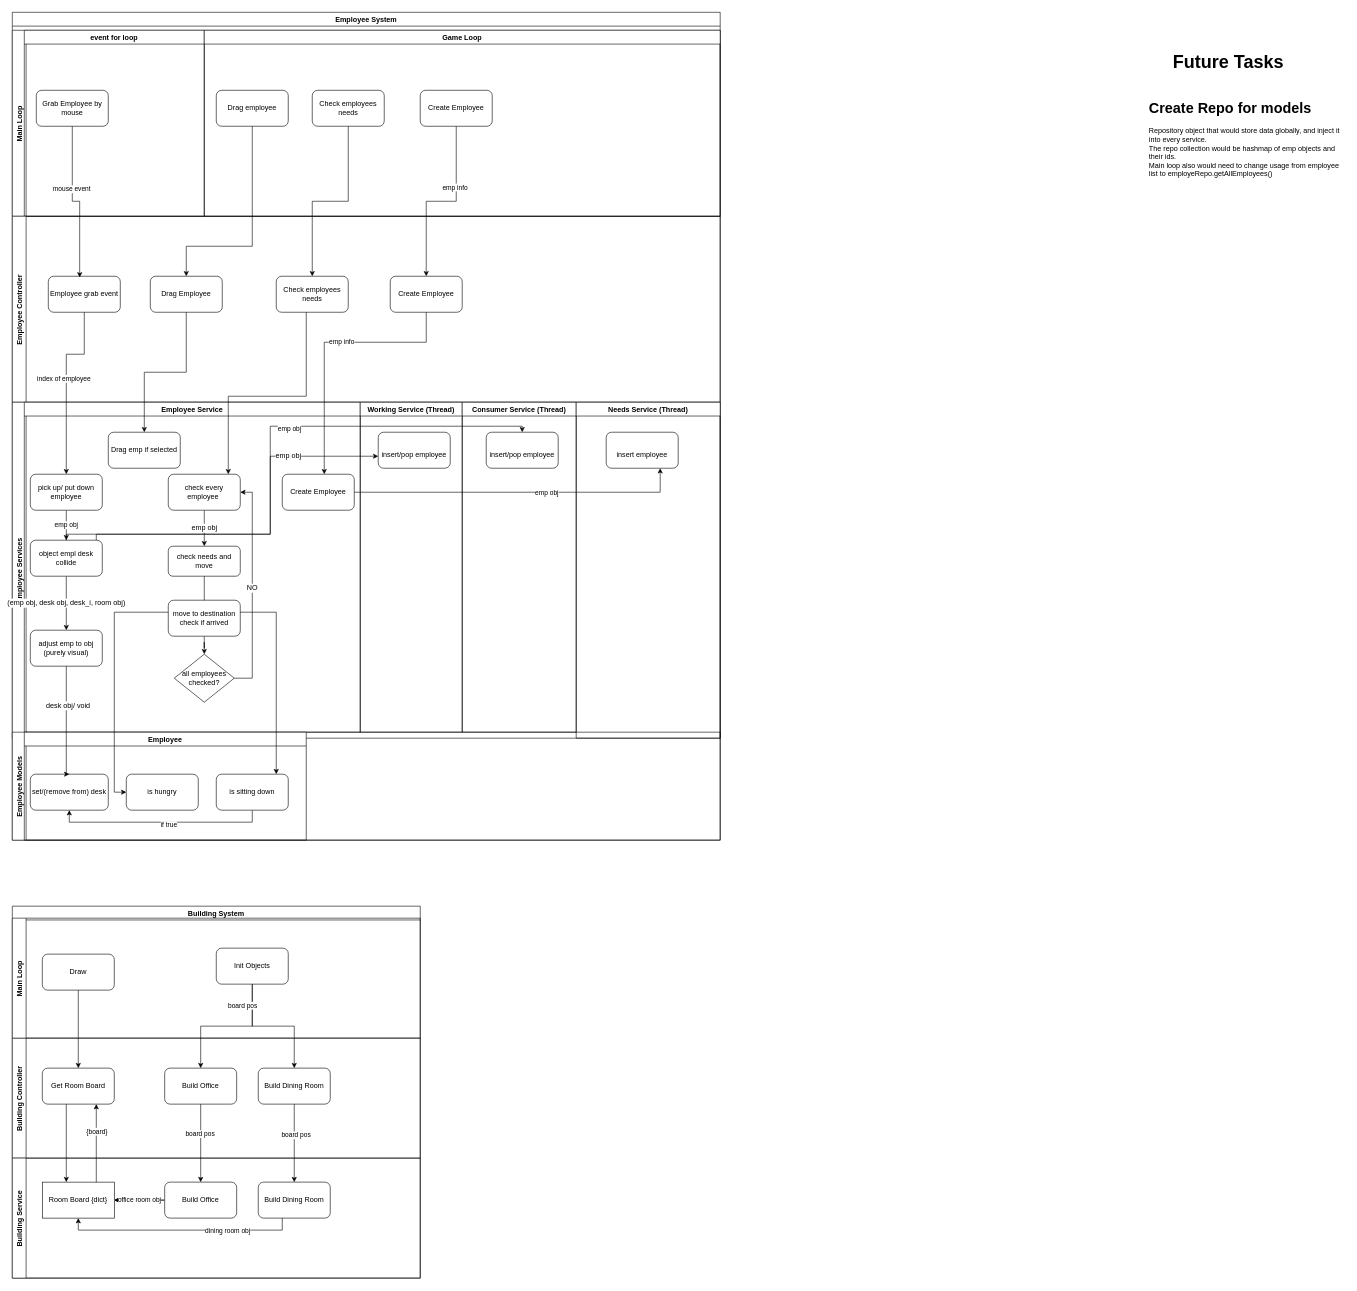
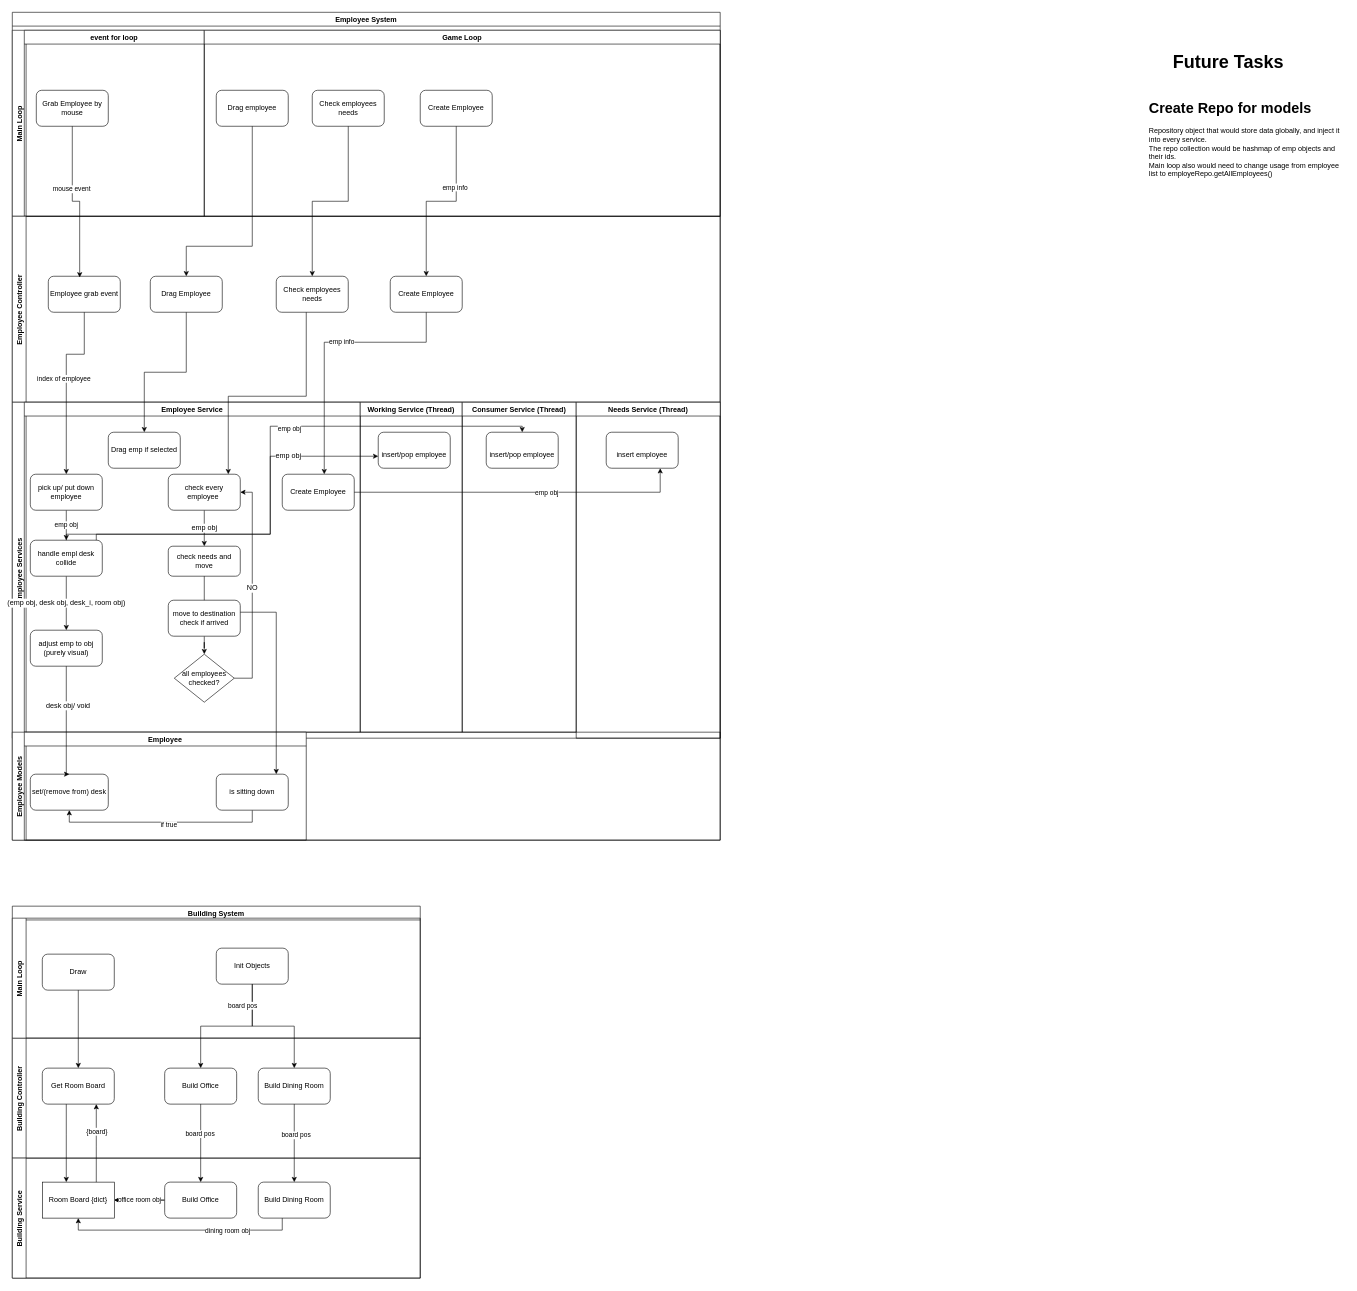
node "object empl desk collide": label "object empl desk collide" -> "handle empl desk collide"
edge "move to destination check if arrived" -> "is hungry": removed
node "is hungry": removed
